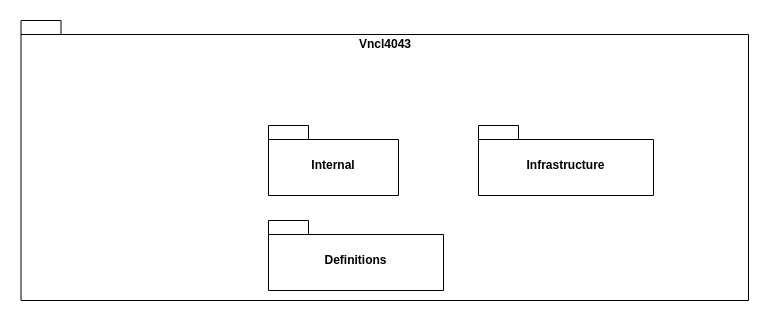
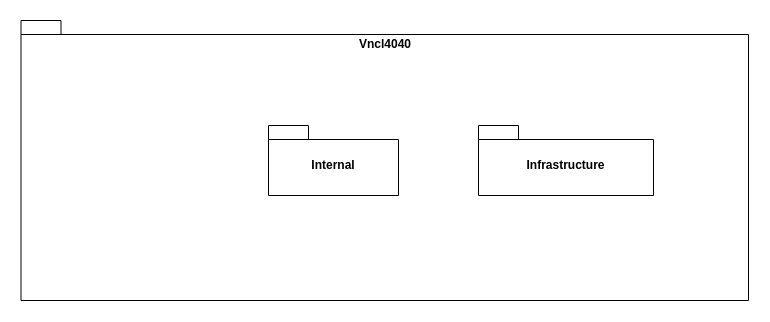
node "Vncl4043": label "Vncl4043" -> "Vncl4040"
node "Definitions": removed
